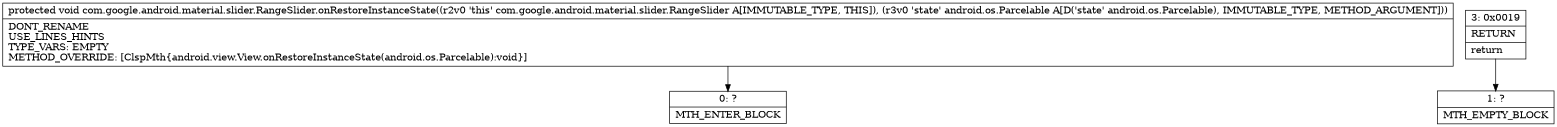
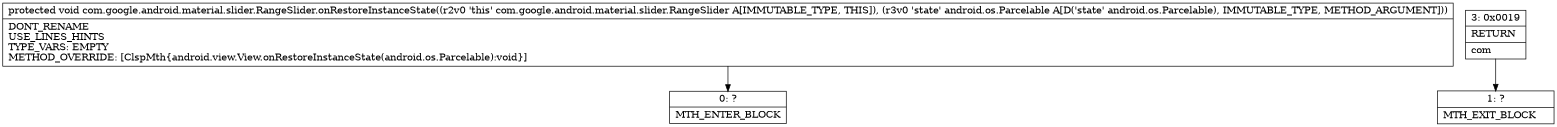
node "3: 0x0019": text "return" -> "com"
node "1: ?": text "MTH_EMPTY_BLOCK" -> "MTH_EXIT_BLOCK"
